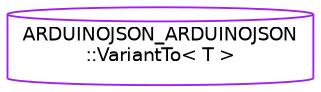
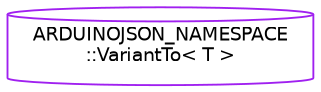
node "ARDUINOJSON_ARDUINOJSON ::VariantTo< T >": label "ARDUINOJSON_ARDUINOJSON ::VariantTo< T >" -> "ARDUINOJSON_NAMESPACE ::VariantTo< T >"
